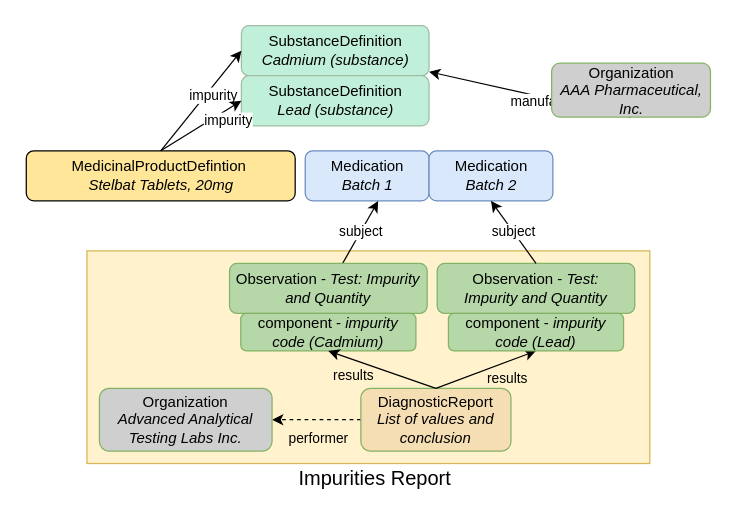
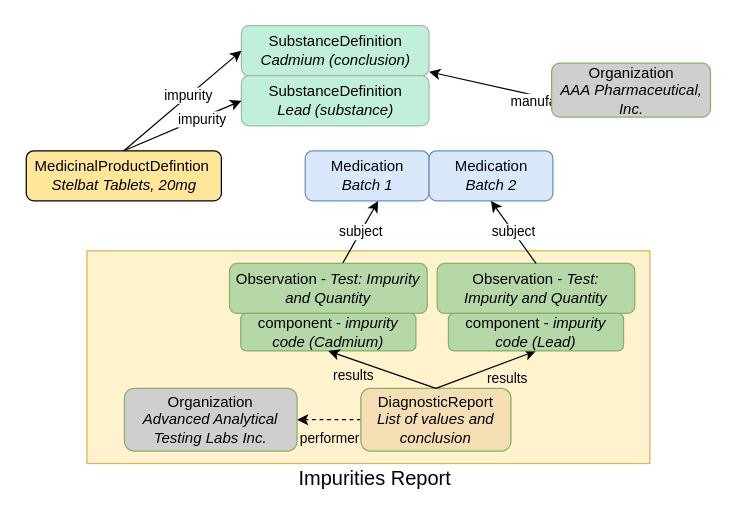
node "SubstanceDefinition Cadmium (substance)": label "SubstanceDefinition Cadmium (substance)" -> "SubstanceDefinition Cadmium (conclusion)"
node "MedicinalProductDefintion Stelbat Tablets, 20mg": size 269x50 -> 195x50
node "Organization Advanced Analytical Testing Labs Inc.": moved (186, 419) -> (211, 419)
